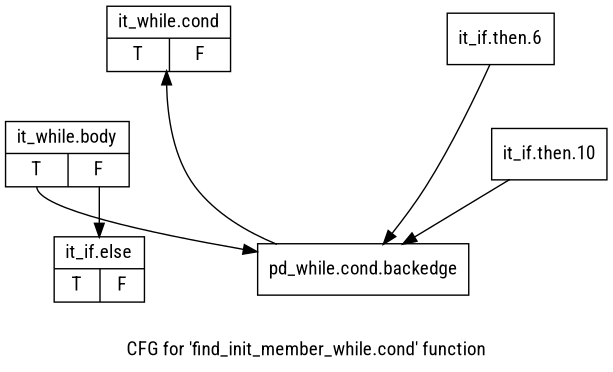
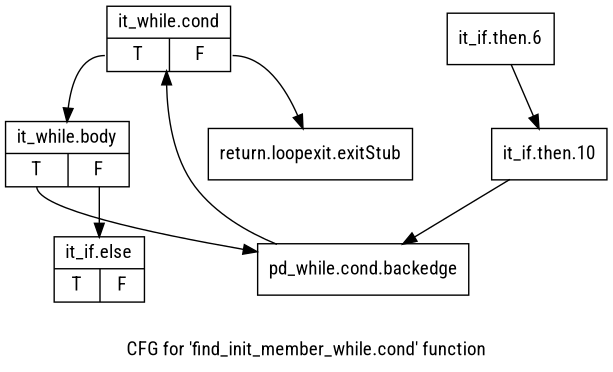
edge "it_while.cond" -> "it_while.body": added
edge "it_if.then.6" -> "pd_while.cond.backedge": now "it_if.then.6" -> "it_if.then.10"
node "return.loopexit.exitStub": added
